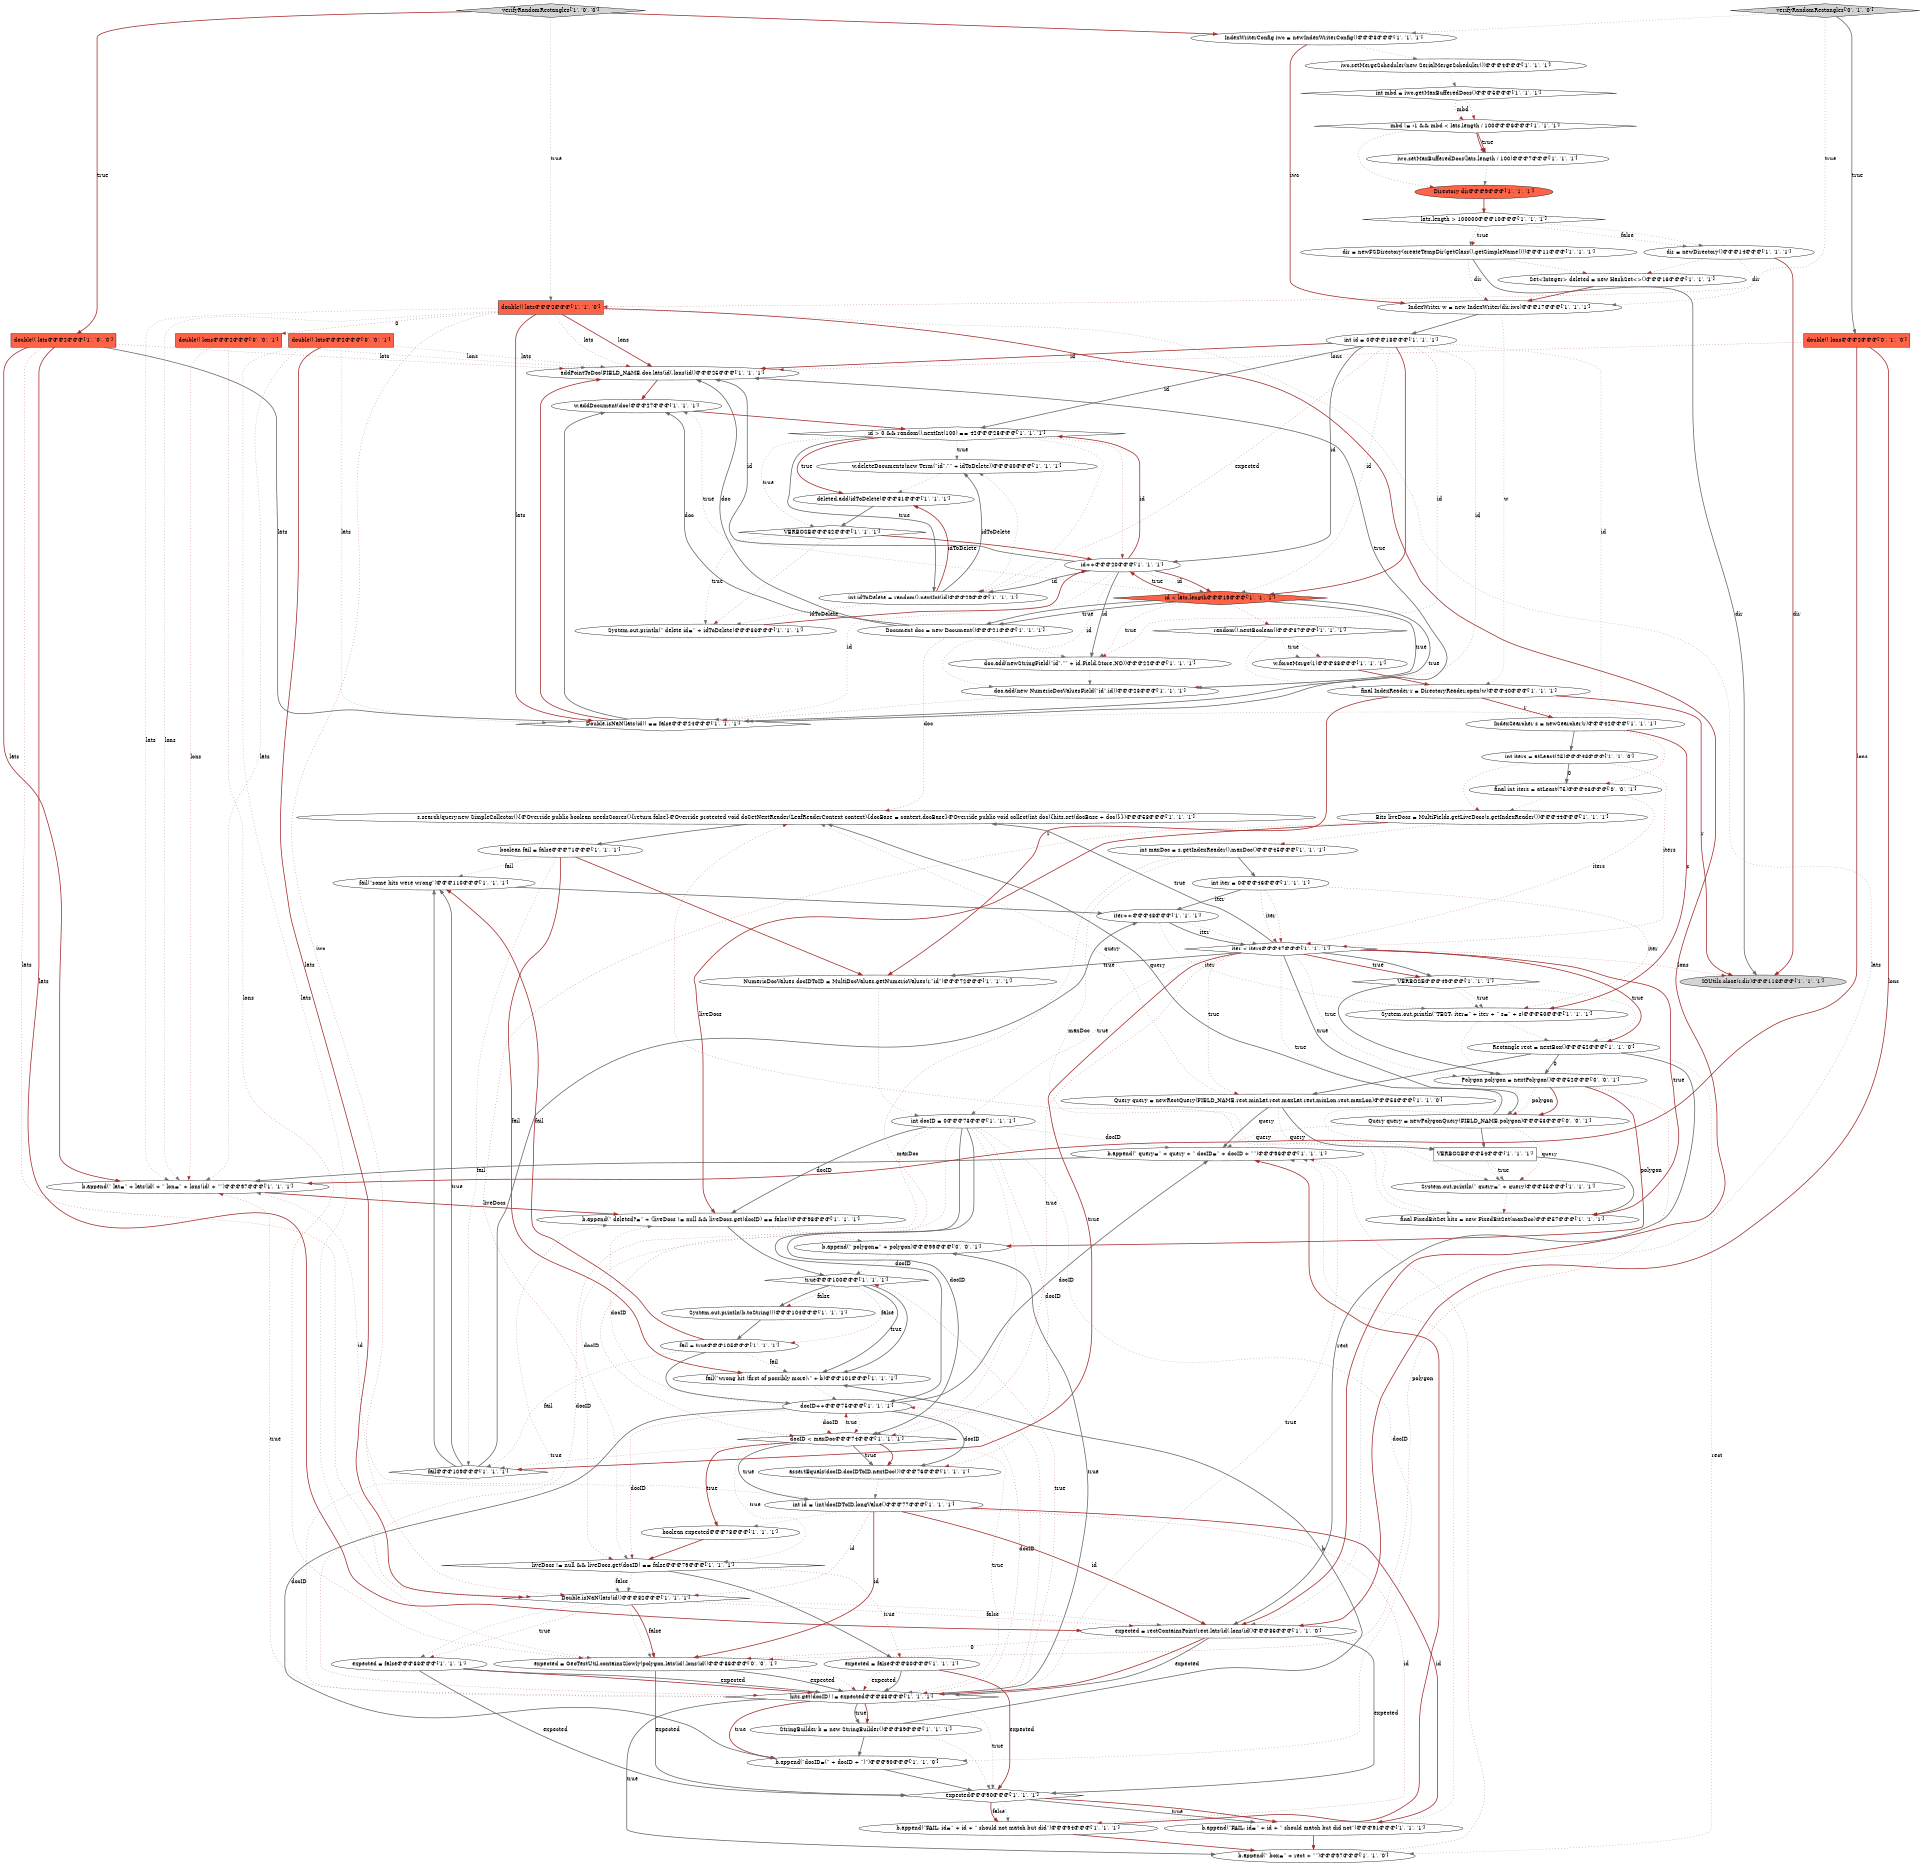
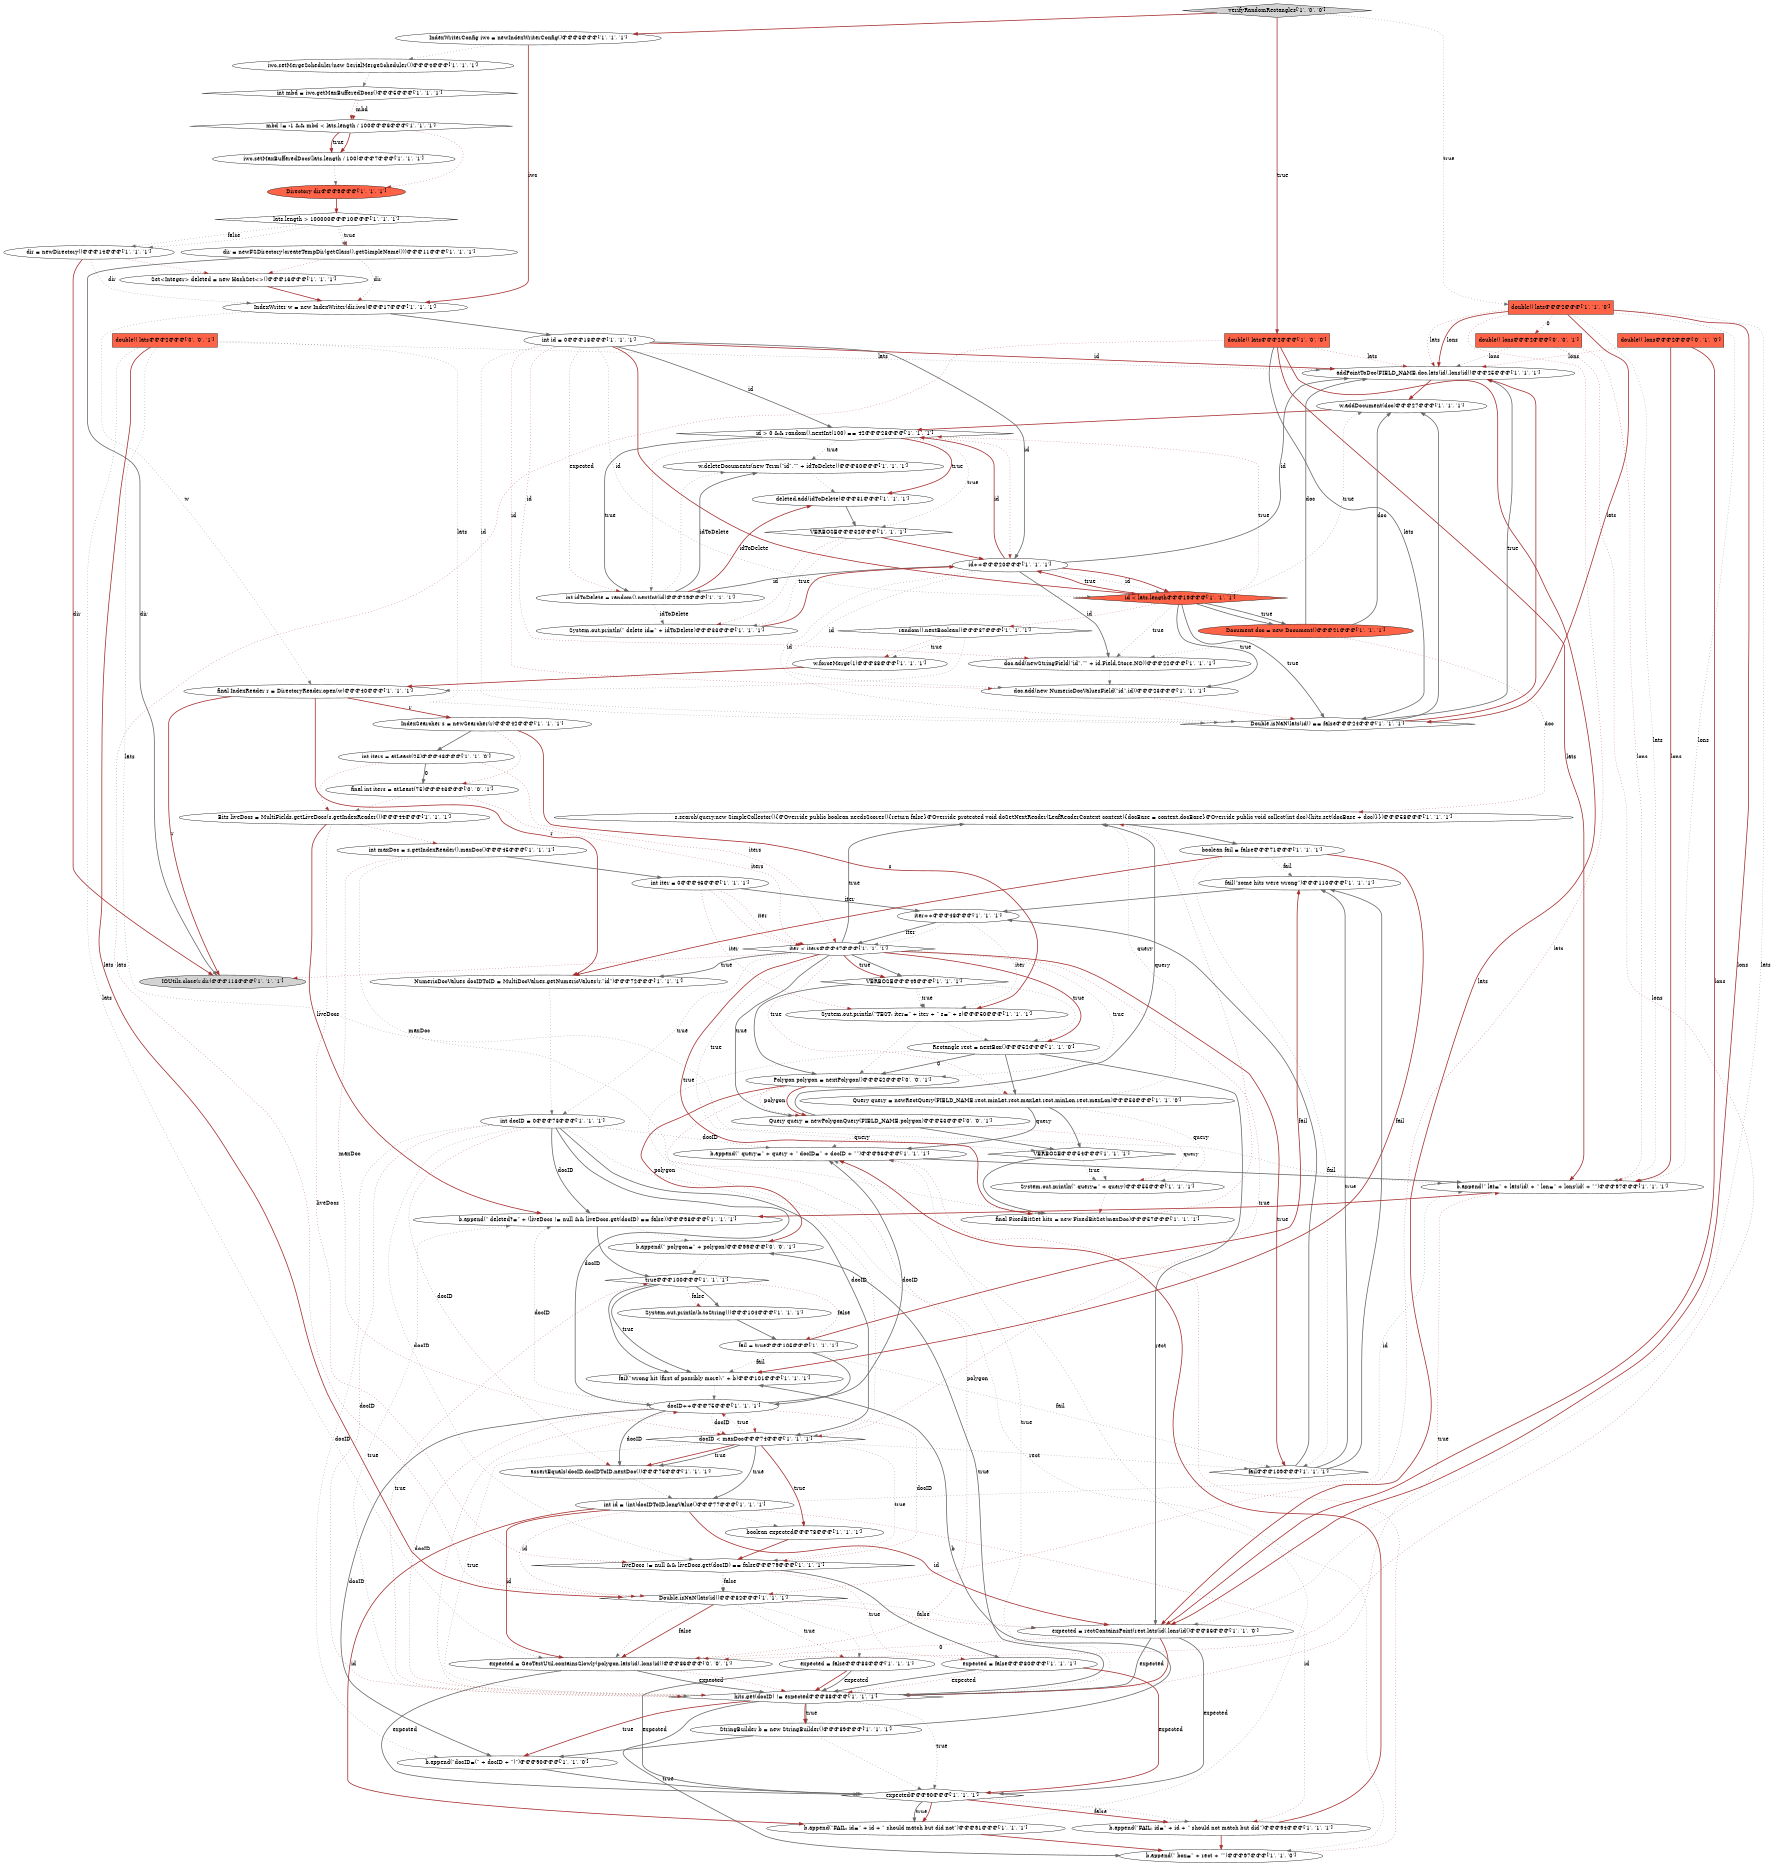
node "verifyRandomRectangles['0', '1', '0']": removed
edge "id < lats.length@@@19@@@['1', '1', '1']" -> "id > 0 && random().nextInt(100) == 42@@@28@@@['1', '1', '1']": added, label "true"
node "Document doc = new Document()@@@21@@@['1', '1', '1']": fillcolor white -> tomato
edge "double(( lats@@@2@@@['1', '1', '0']" -> "Double.isNaN(lats(id()@@@82@@@['1', '1', '1']": label "iwc" -> "lats"
node "VERBOSE@@@54@@@['1', '1', '1']": shape box -> diamond
